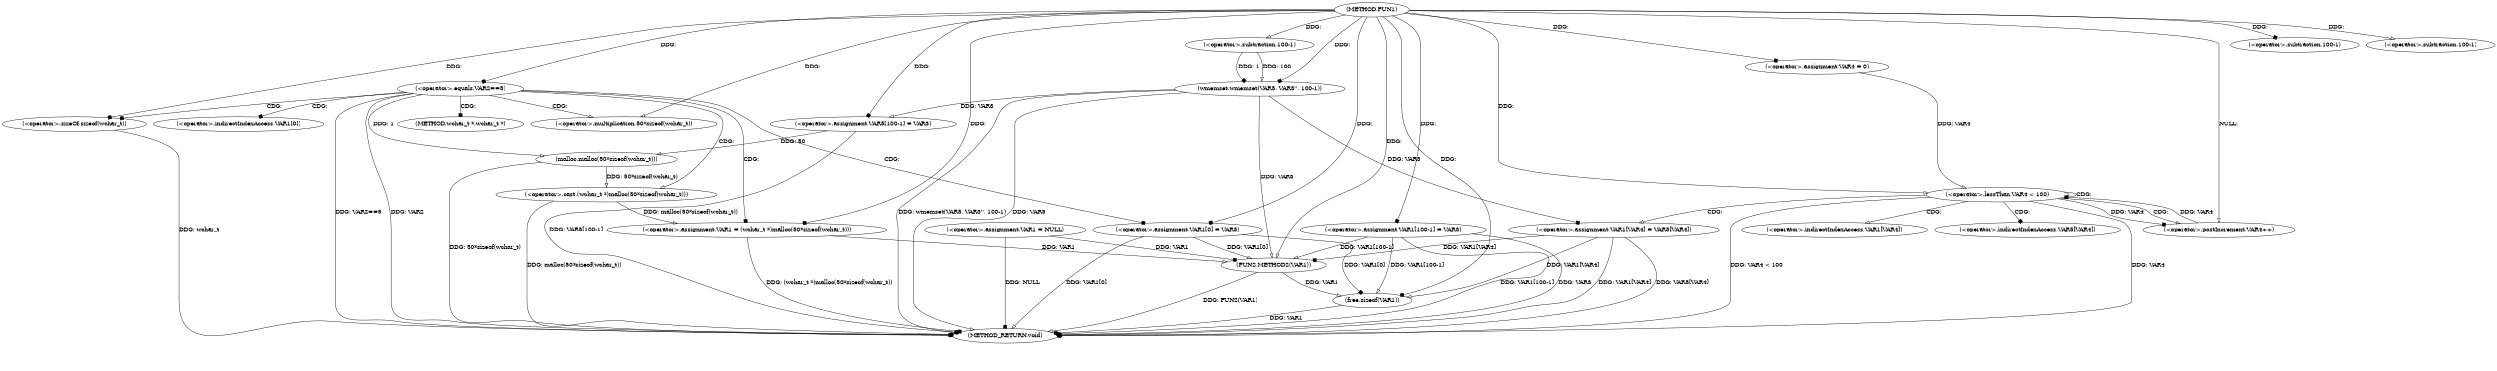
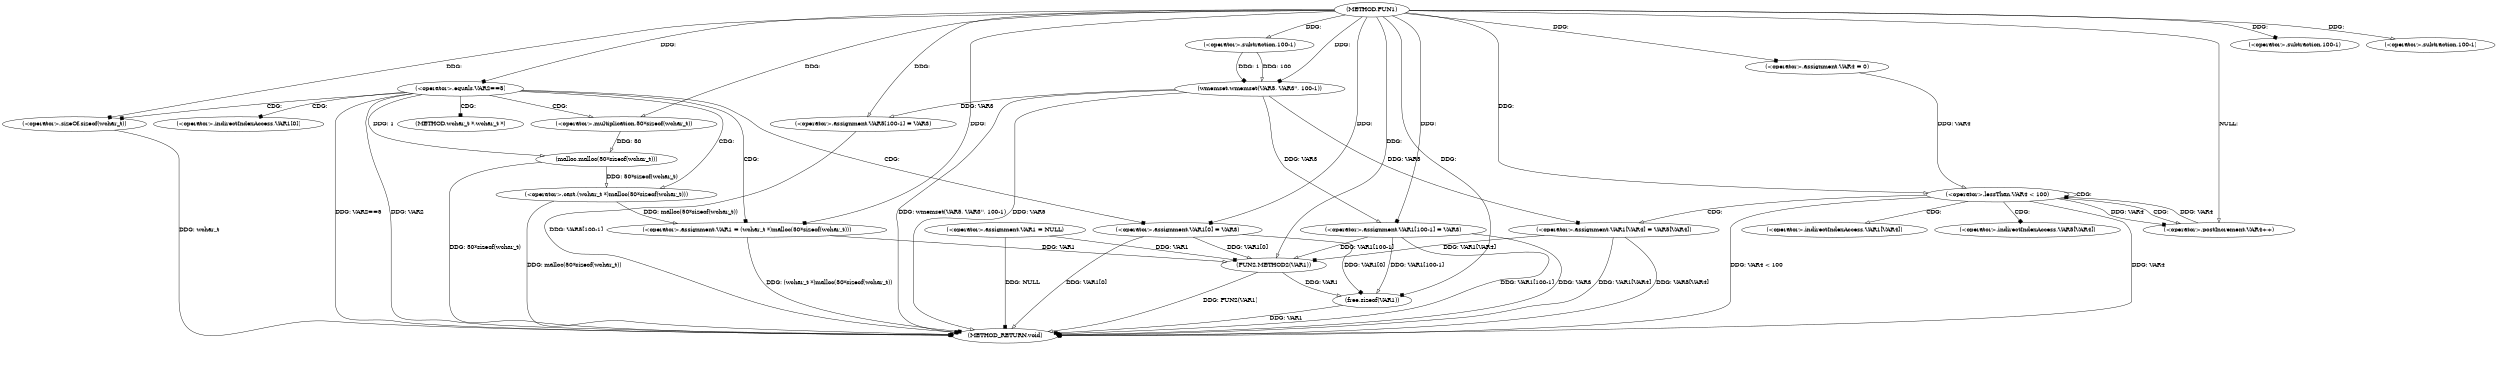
edge "(METHOD,FUN1)" -> "(<operator>.assignment,VAR5[100-1] = VAR3)": arrowhead box -> onormal
edge "(<operator>.assignment,VAR5[100-1] = VAR3)" -> "(malloc,malloc(50*sizeof(wchar_t)))": now "(<operator>.multiplication,50*sizeof(wchar_t))" -> "(malloc,malloc(50*sizeof(wchar_t)))"
edge "(wmemset,wmemset(VAR5, VAR3'', 100-1))" -> "(FUN2,METHOD2(VAR1))": now "(wmemset,wmemset(VAR5, VAR3'', 100-1))" -> "(<operator>.assignment,VAR1[100-1] = VAR3)"
edge "(<operator>.assignment,VAR1[VAR4] = VAR5[VAR4])" -> "(free,sizeof(VAR1))": removed, label "DDG: VAR1[VAR4]"
